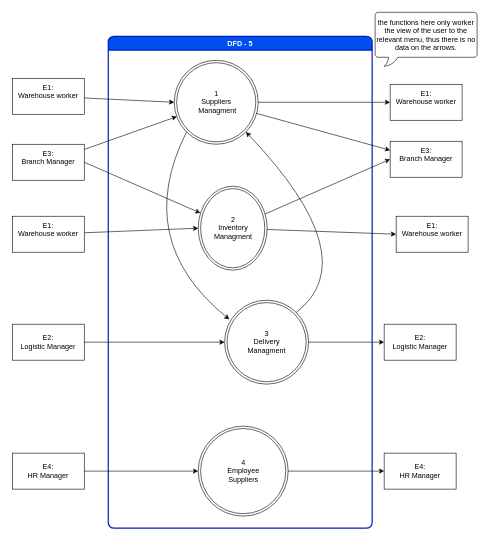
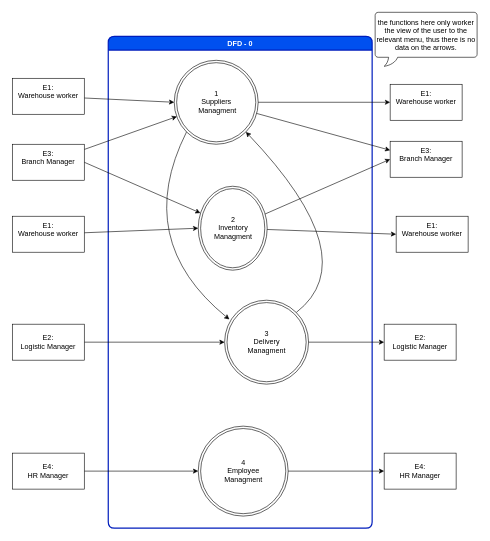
node "DFD - 5": label "DFD - 5" -> "DFD - 0"
node "4 Employee Suppliers": label "4 Employee Suppliers" -> "4 Employee Managment"
